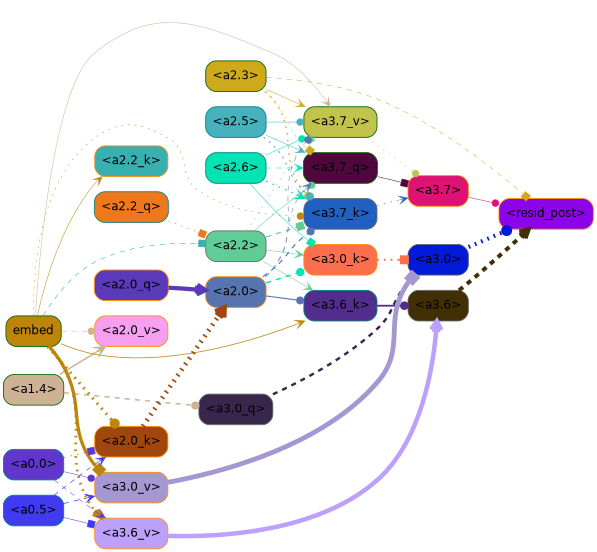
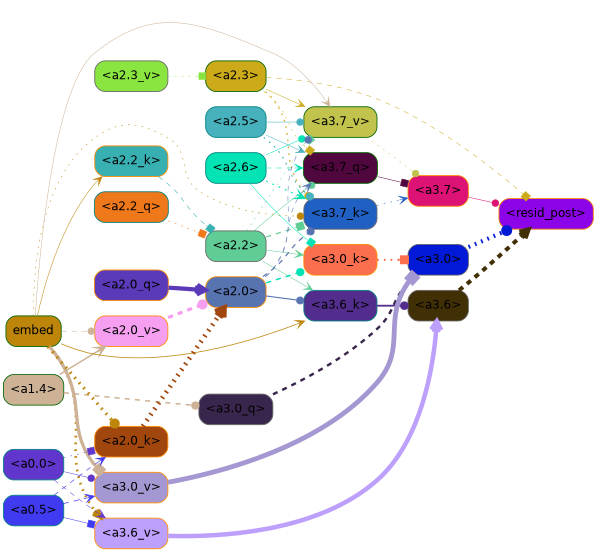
node "<a2.3_v>": added
edge "embed" -> "<a2.2>": now "<a2.2_k>" -> "<a2.2>"
edge "<a2.0_v>" -> "<a2.0>": added
edge "embed" -> "<a3.0_v>": color #bd860b -> #cdb296
